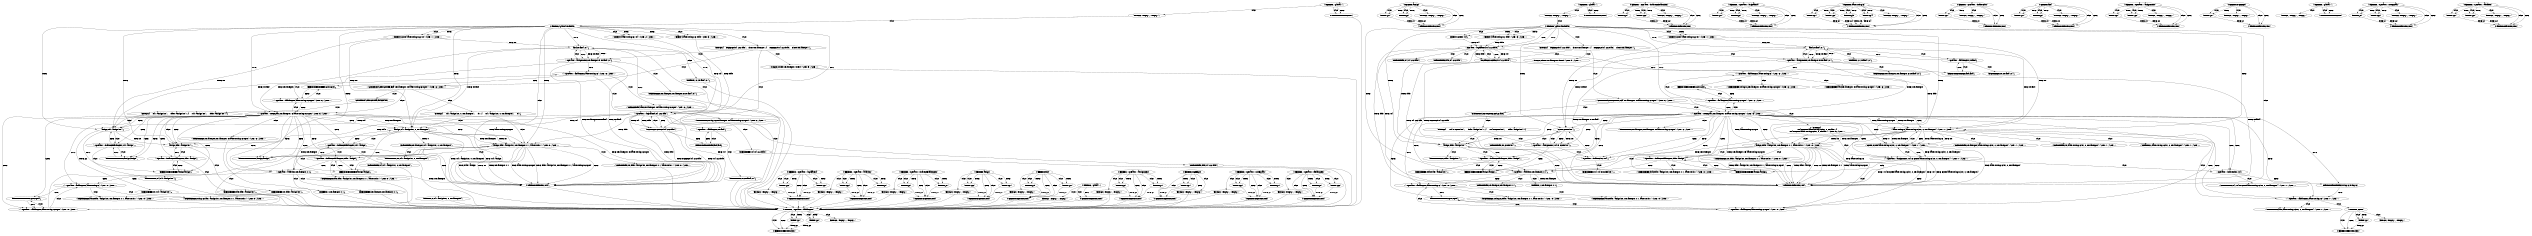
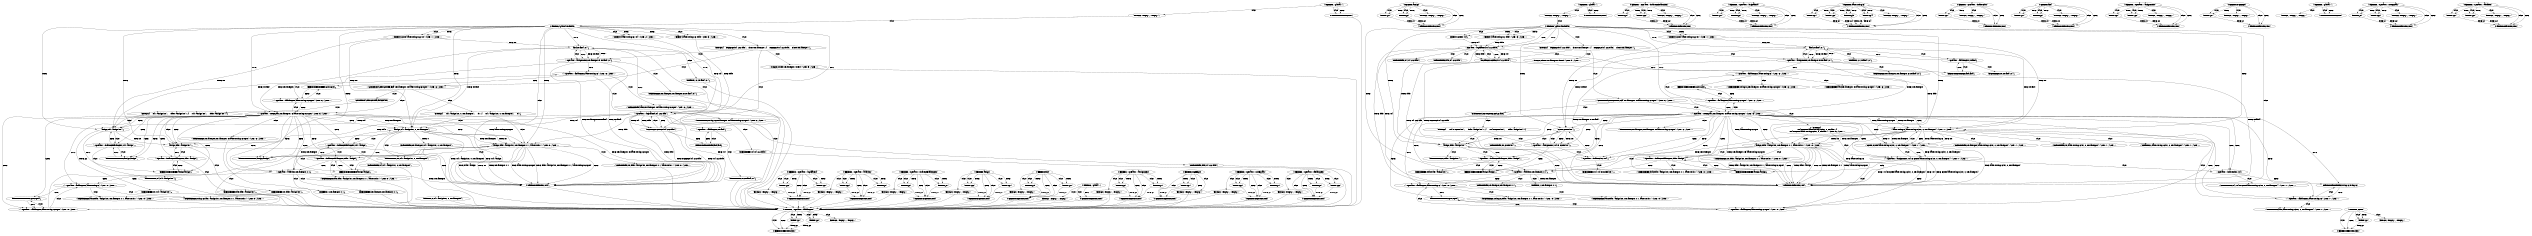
edge "(IDENTIFIER,newline_pos,url->assign(str, 0, newline_pos))" -> "(IDENTIFIER,str,url->assign(str, 0, newline_pos))": now "(assign,url->assign(str, 0, newline_pos))" -> "(IDENTIFIER,str,url->assign(str, 0, newline_pos))"
edge "<(<operator>.fieldAccess,base::string16)<SUB>7</SUB>>" -> "(METHOD,GURL)": now "<(<operator>.fieldAccess,base::string16)<SUB>7</SUB>>" -> "(FIELD_IDENTIFIER,string16,string16)"
